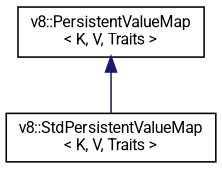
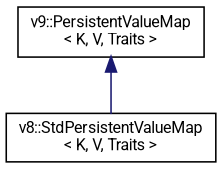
node "v8::PersistentValueMap < K, V, Traits >": label "v8::PersistentValueMap < K, V, Traits >" -> "v9::PersistentValueMap < K, V, Traits >"
